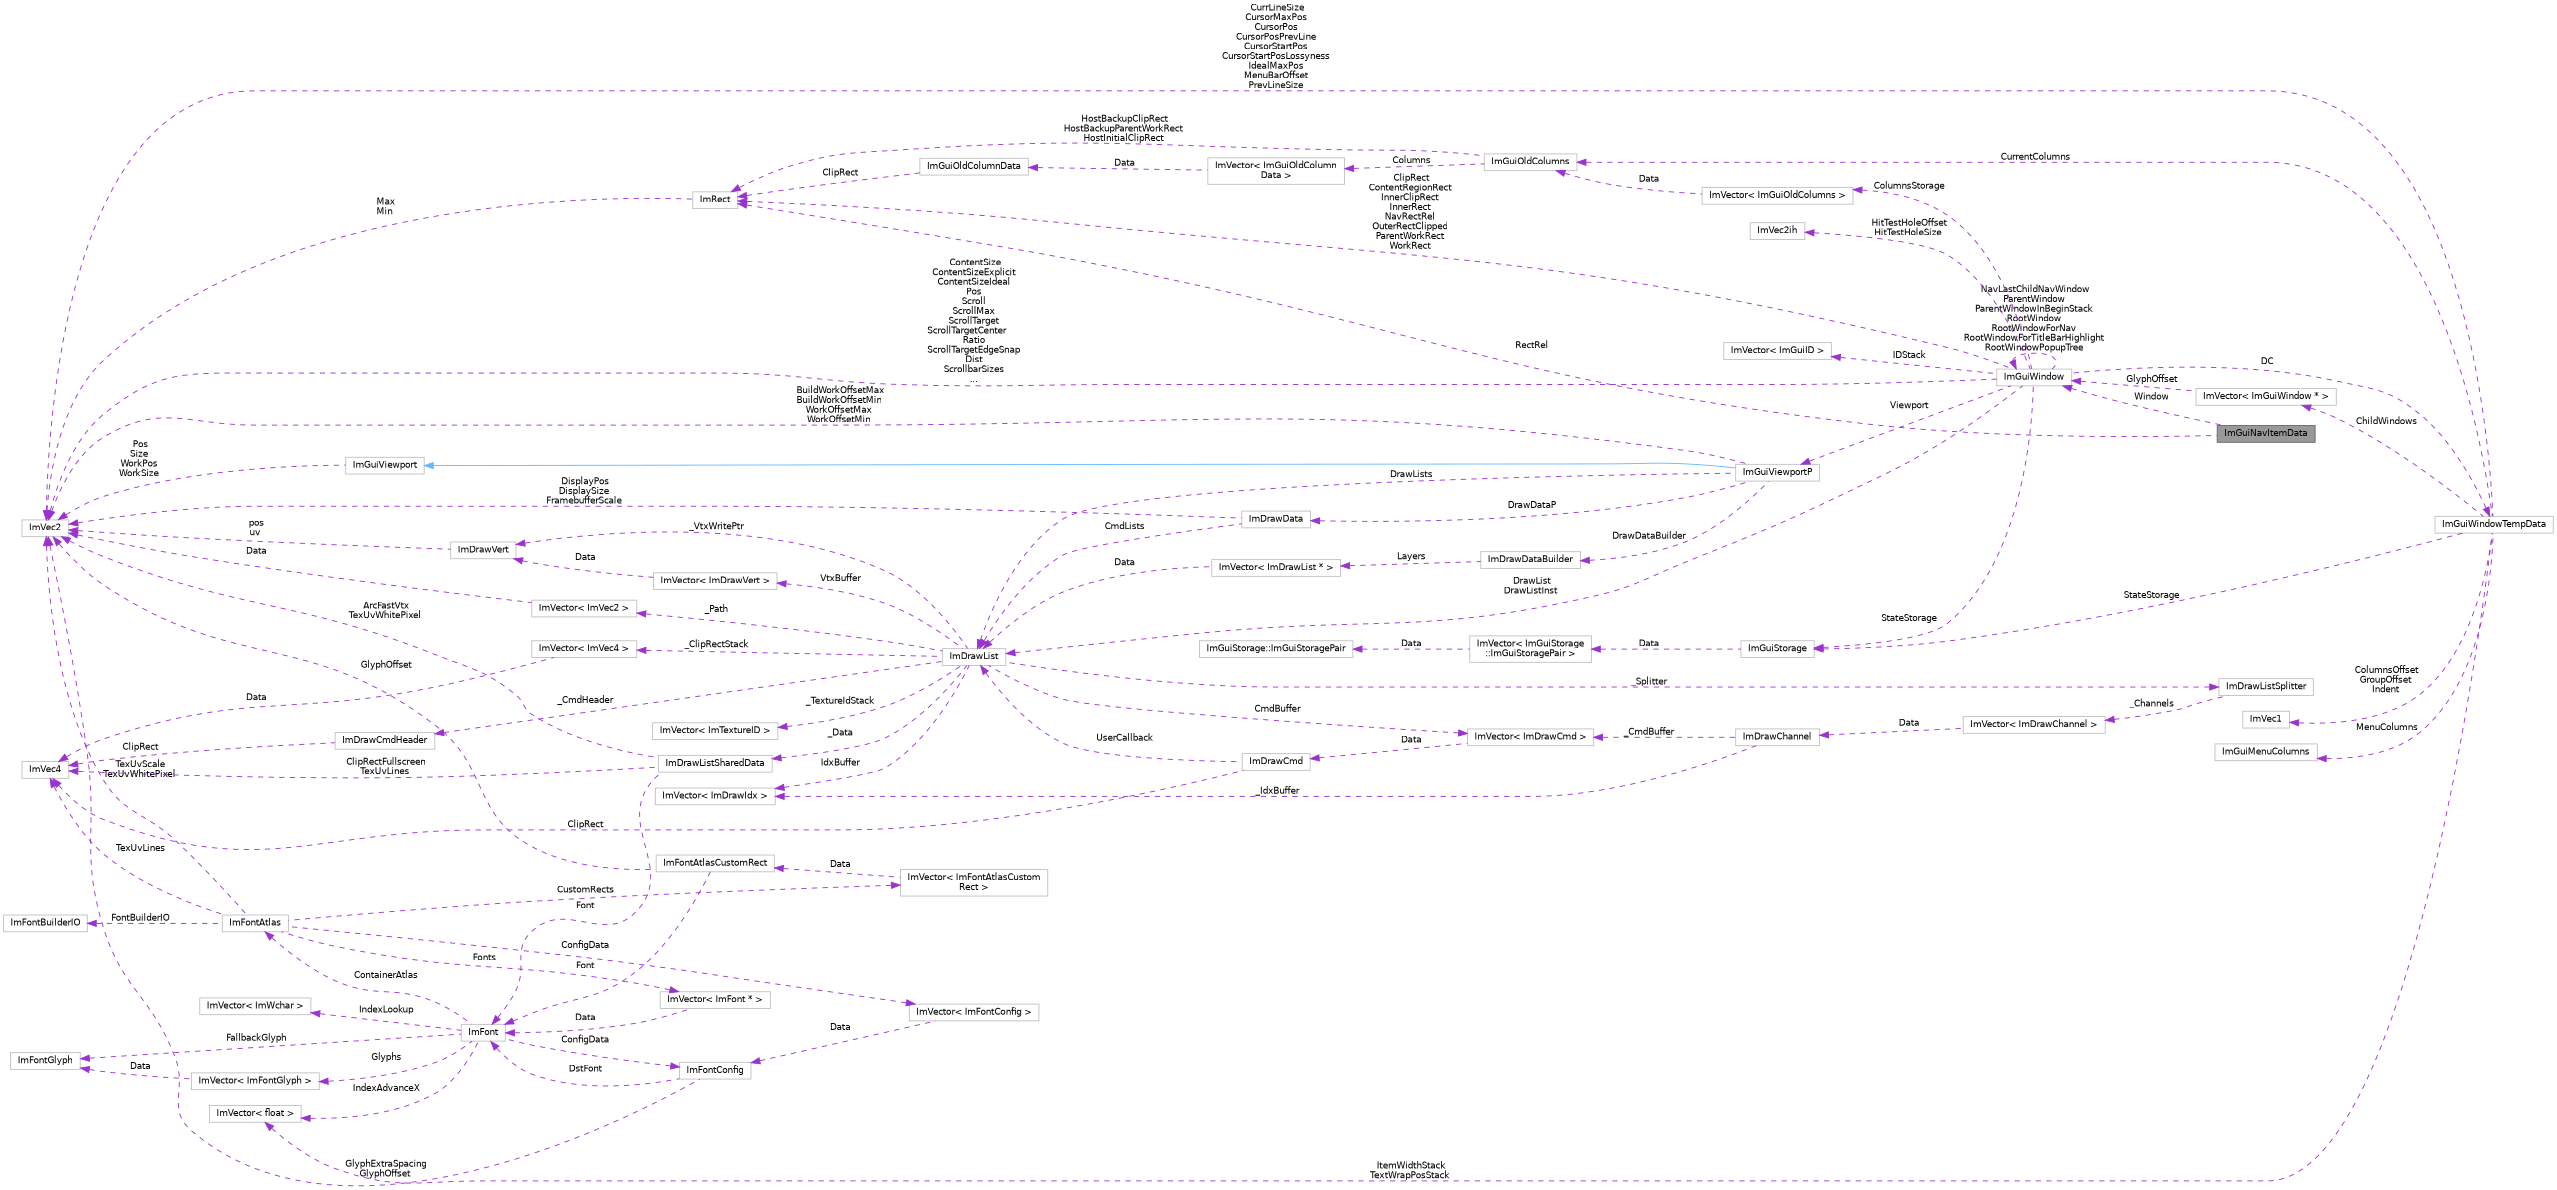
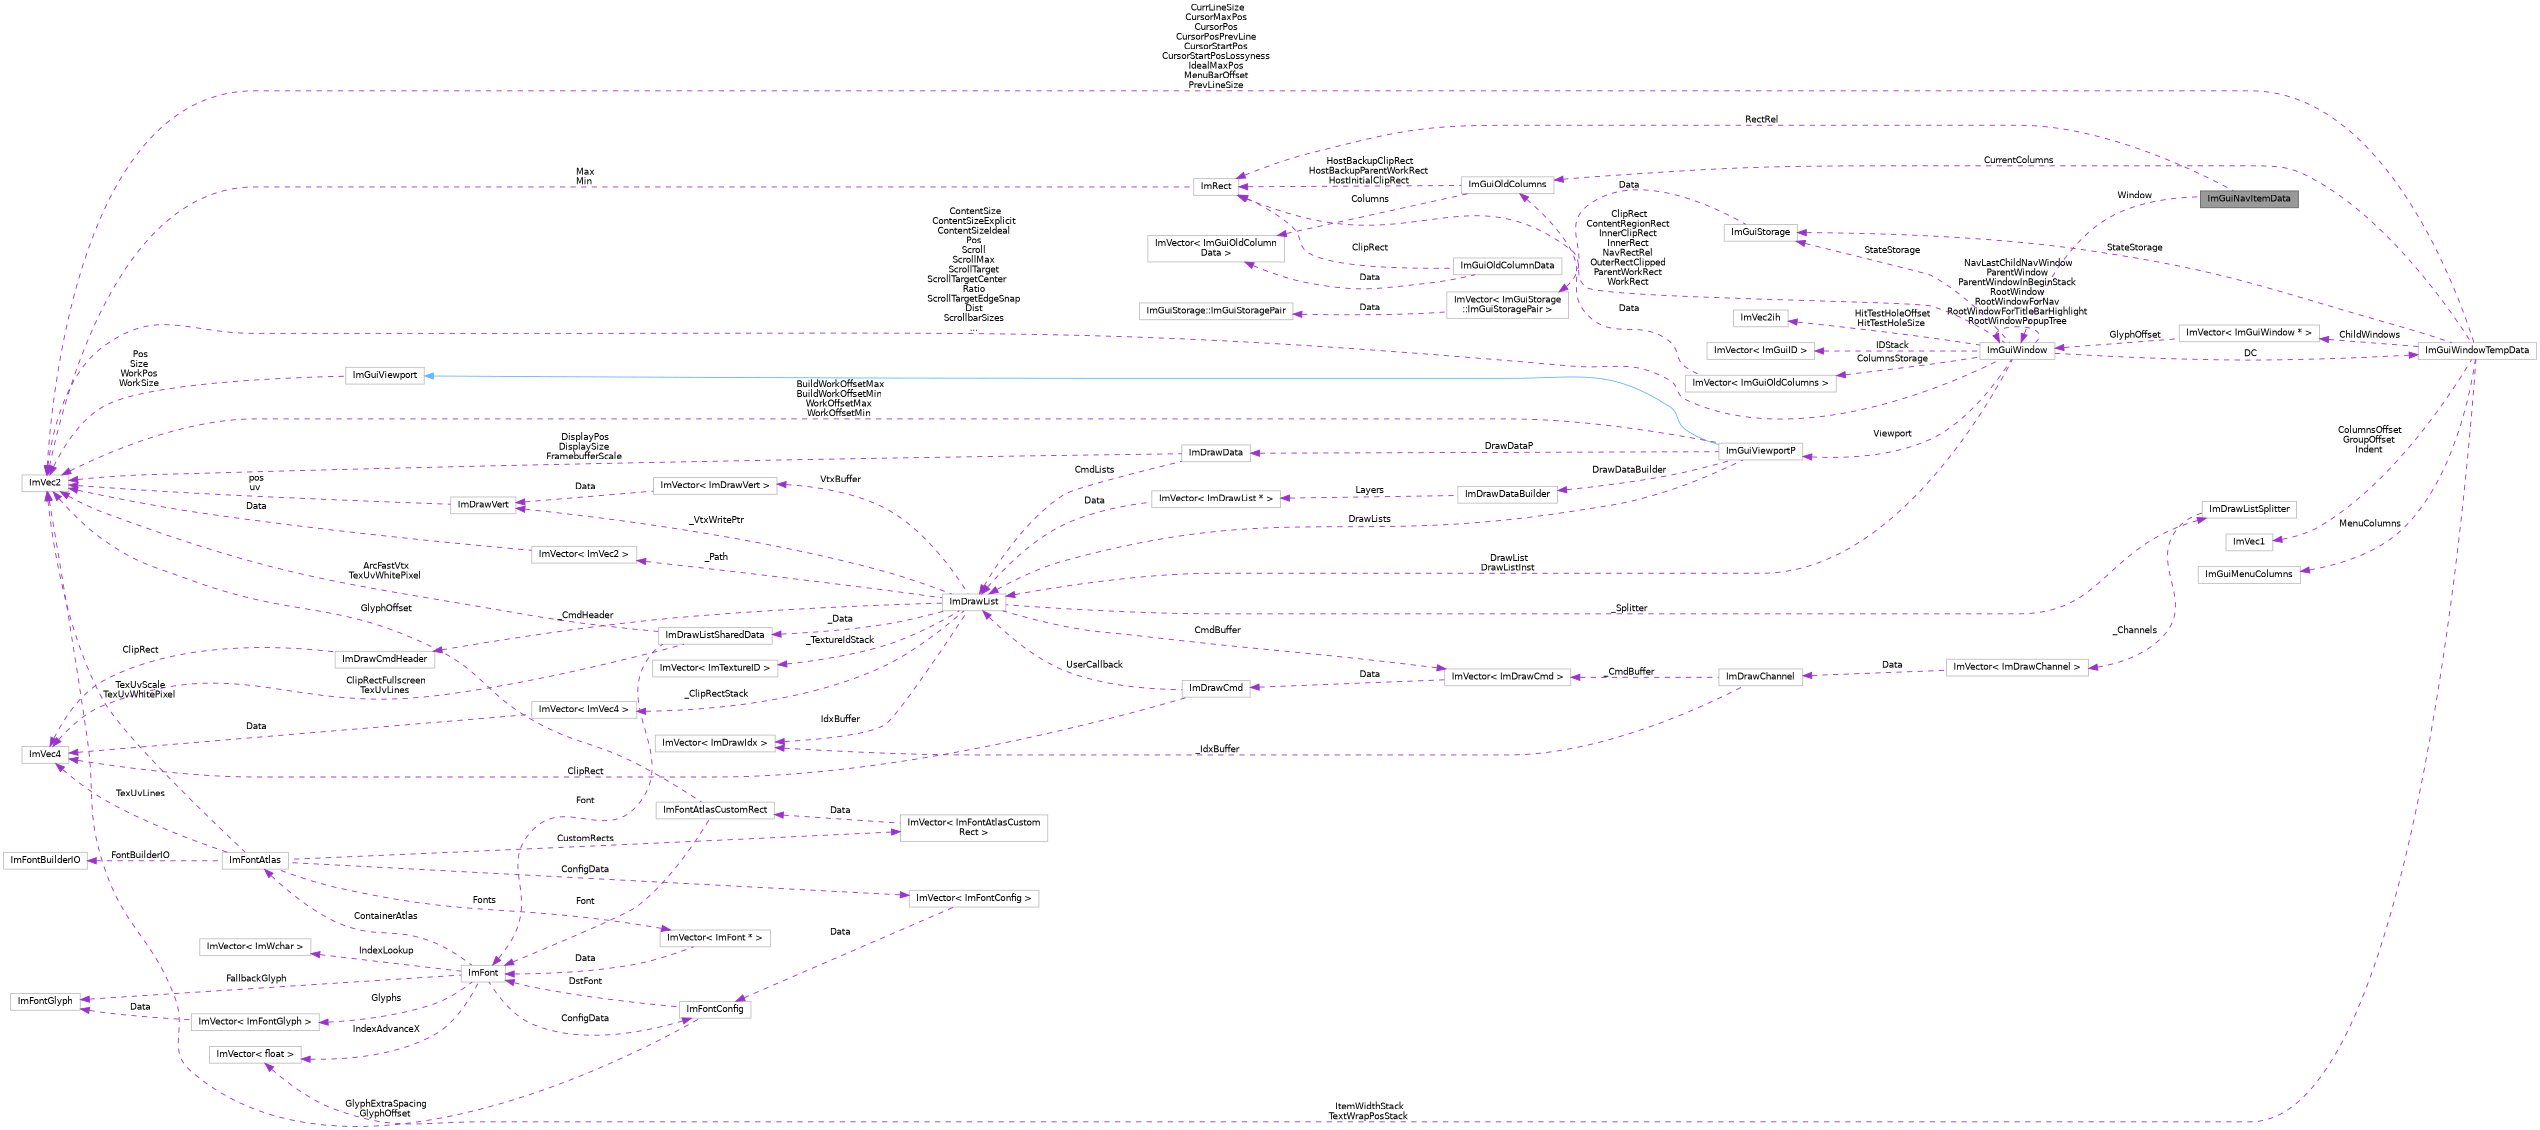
edge "ImVector< ImGuiOldColumn Data >" -> "ImGuiOldColumnData": reversed
